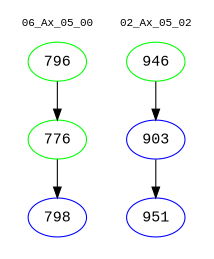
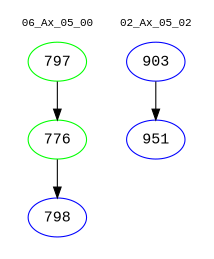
node "796": label "796" -> "797"
node "946": removed
